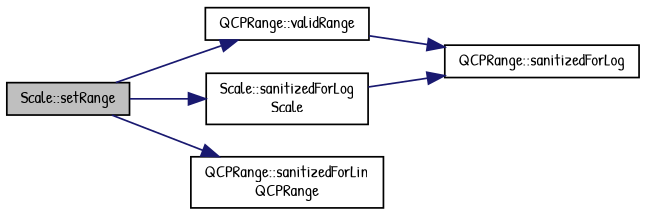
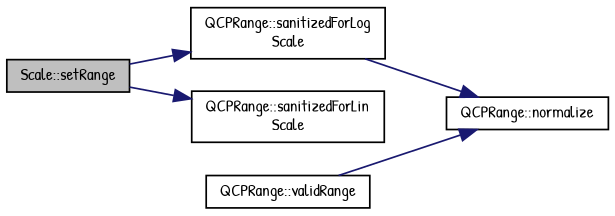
node "QCPRange::sanitizedForLog": label "QCPRange::sanitizedForLog" -> "QCPRange::normalize"
edge "Scale::setRange" -> "QCPRange::validRange": removed
node "Scale::sanitizedForLog Scale": label "Scale::sanitizedForLog Scale" -> "QCPRange::sanitizedForLog Scale"
node "QCPRange::sanitizedForLin QCPRange": label "QCPRange::sanitizedForLin QCPRange" -> "QCPRange::sanitizedForLin Scale"
